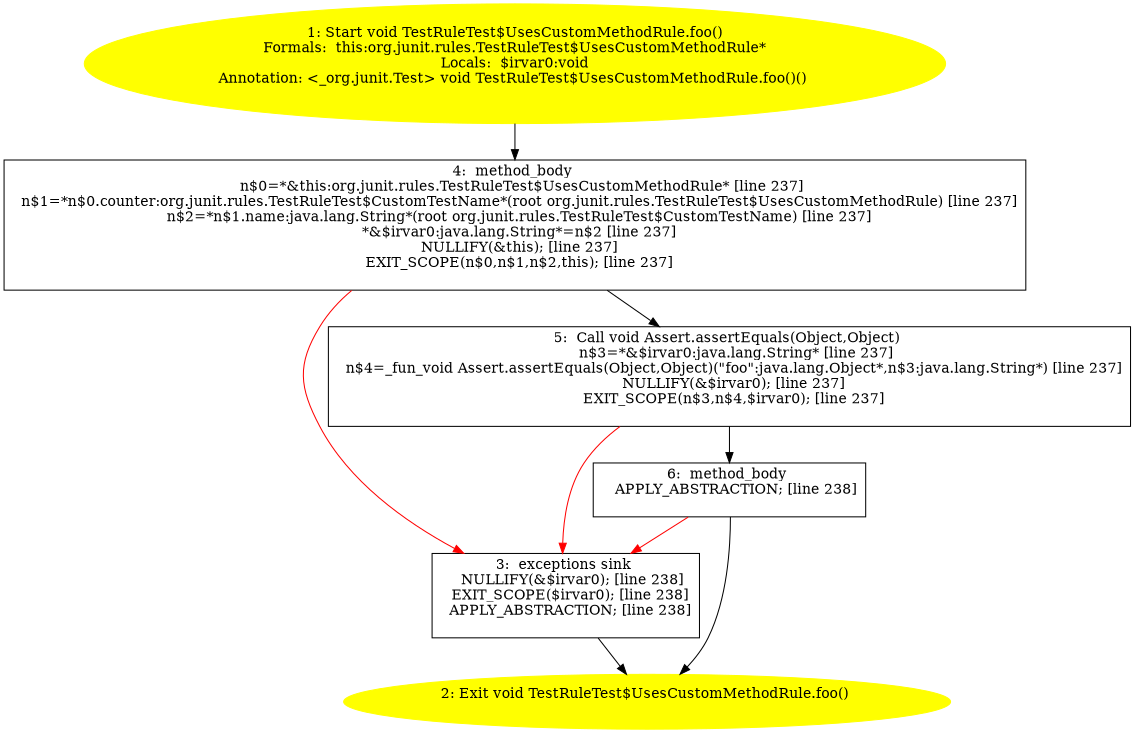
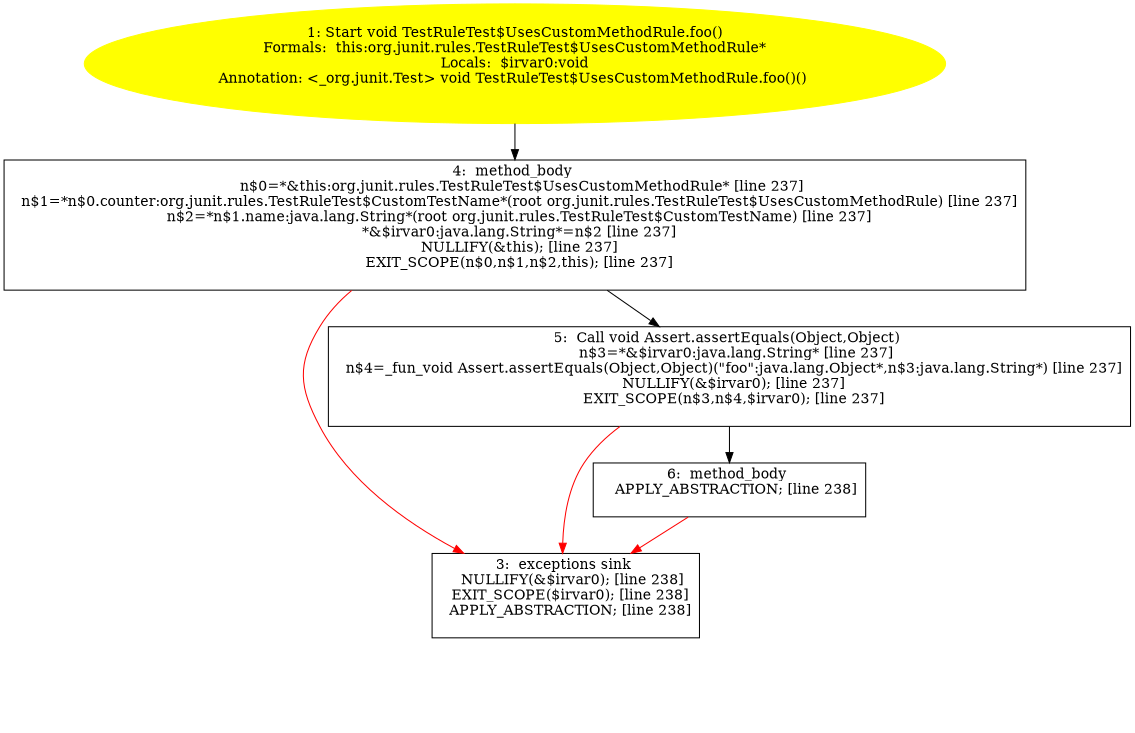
node "2: Exit void TestRuleTest$UsesCustomMethodRule.foo()": removed
